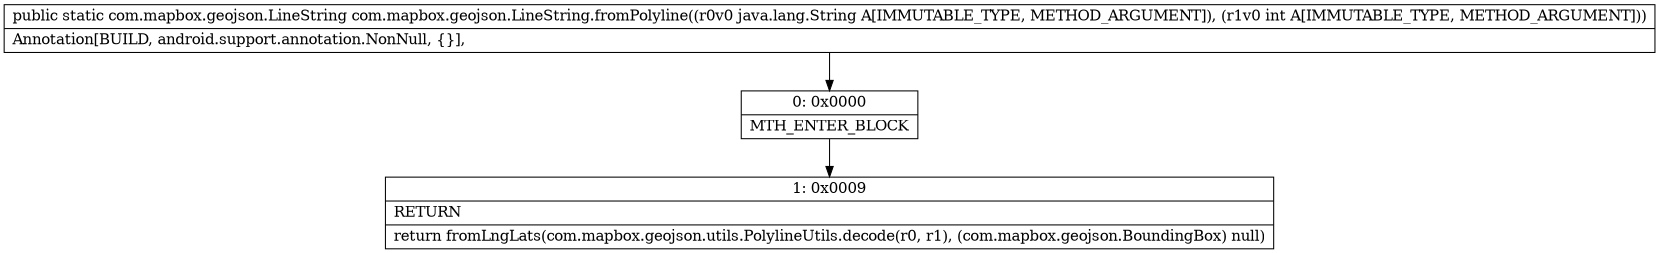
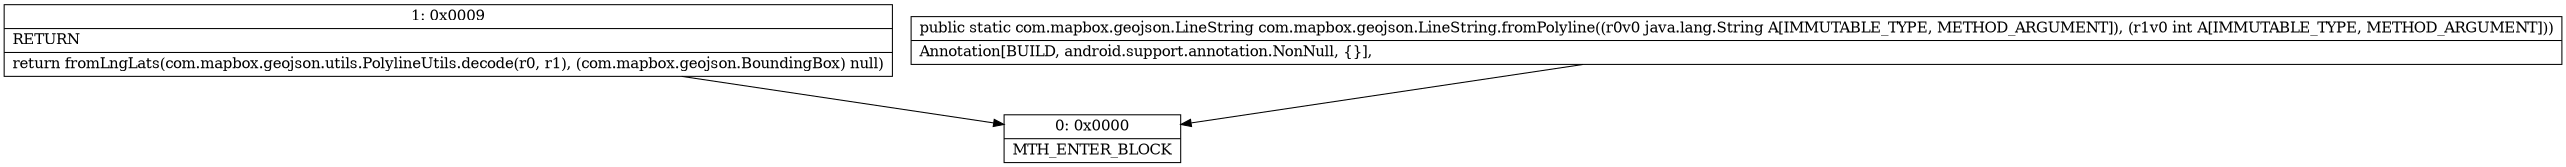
edge "0: 0x0000" -> "1: 0x0009": reversed
